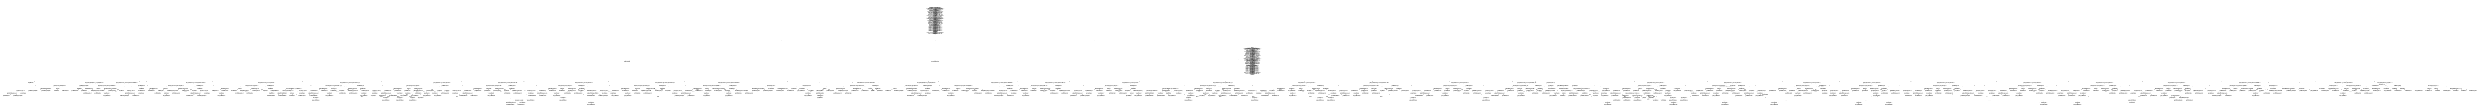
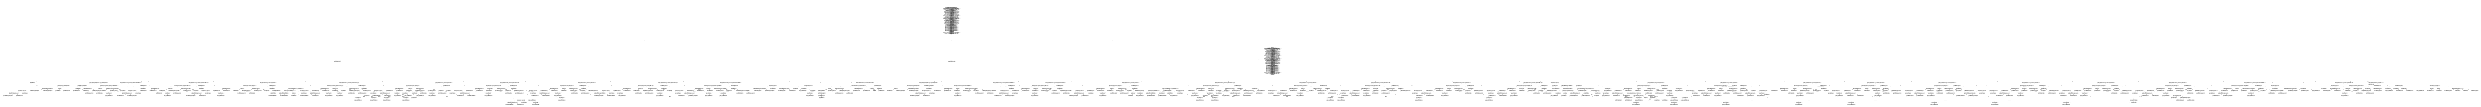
node "56:CtTypeReferenceImpl@TextContext": added
